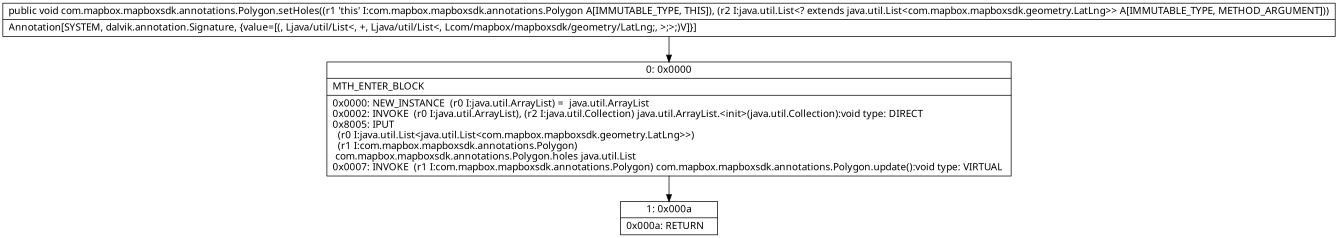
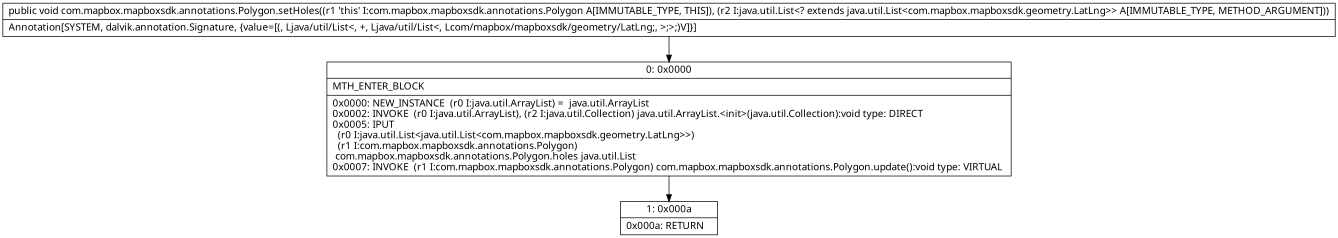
node "0: 0x0000": text "0x8005: IPUT" -> "0x0005: IPUT"
